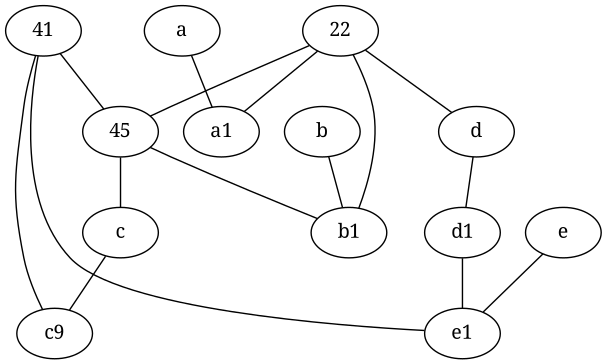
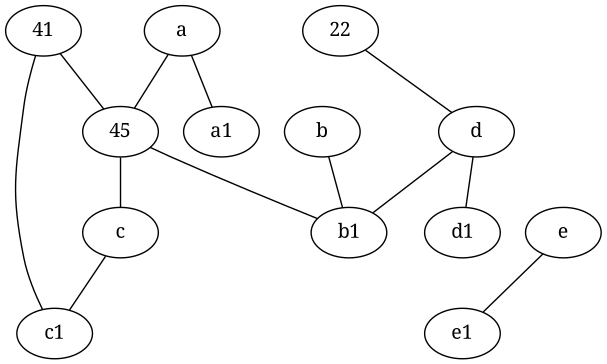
edge "22" -- "45": now "a" -- "45"
edge "22" -- "a1": removed
edge "22" -- "b1": now "d" -- "b1"
edge "d1" -- "e1": removed
edge "41" -- "e1": removed
node "c9": label "c9" -> "c1"
